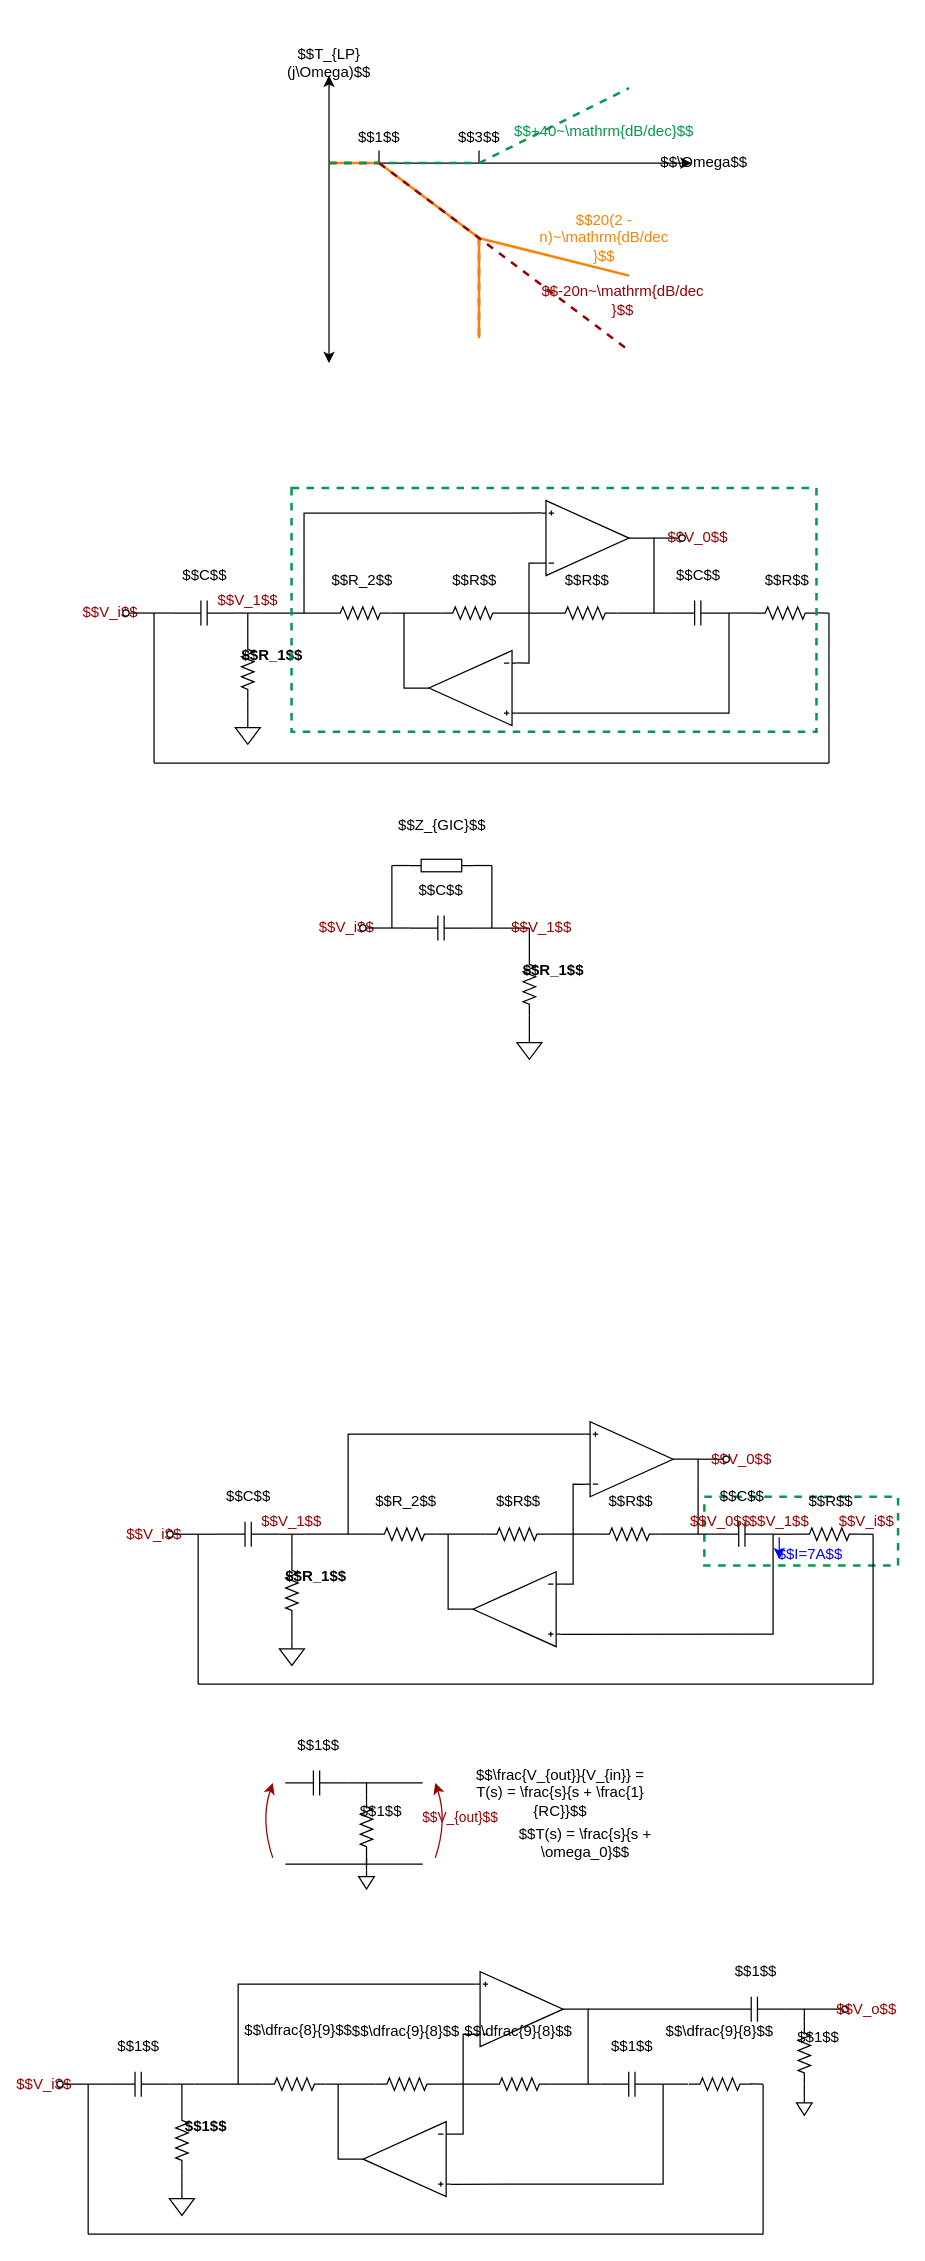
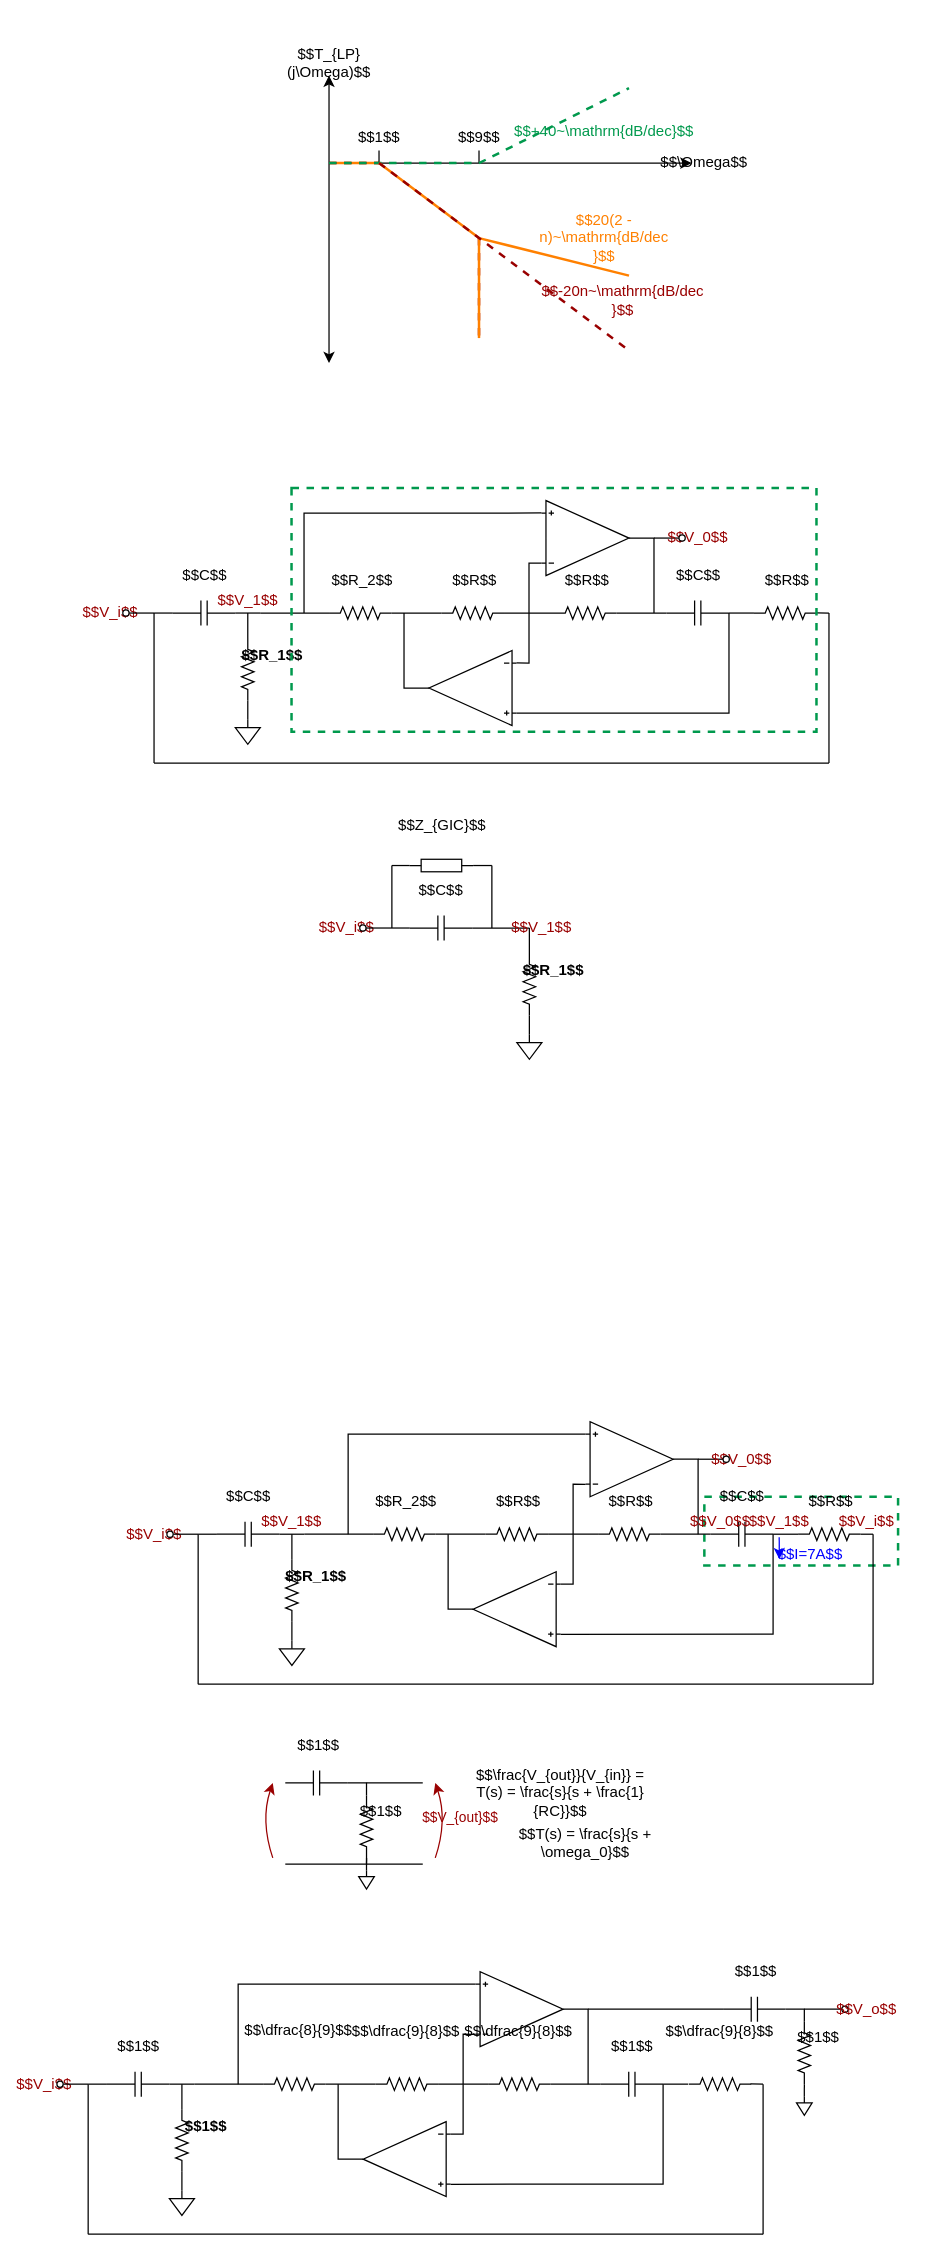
node "$$3$$": label "$$3$$" -> "$$9$$"
